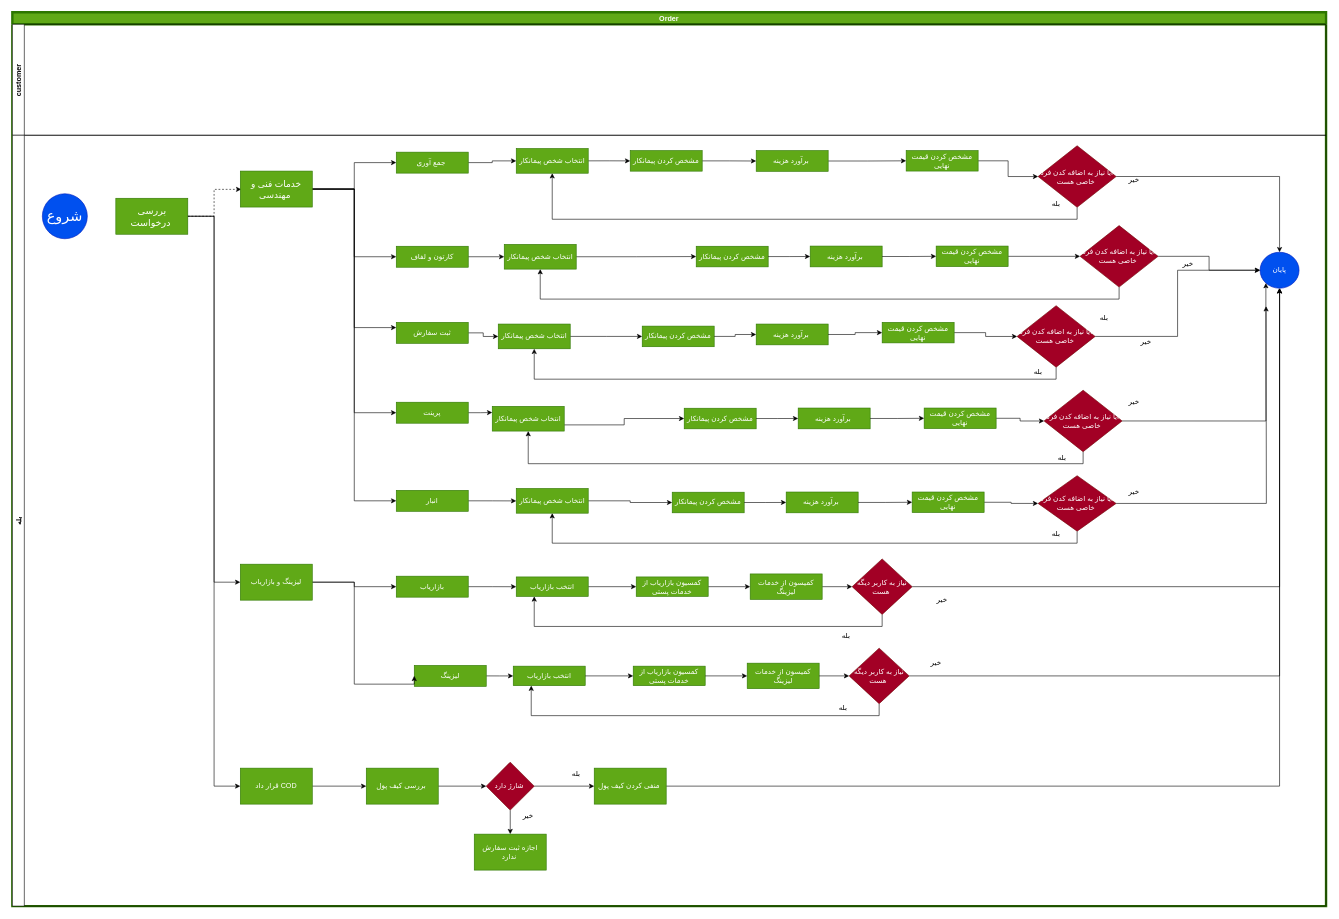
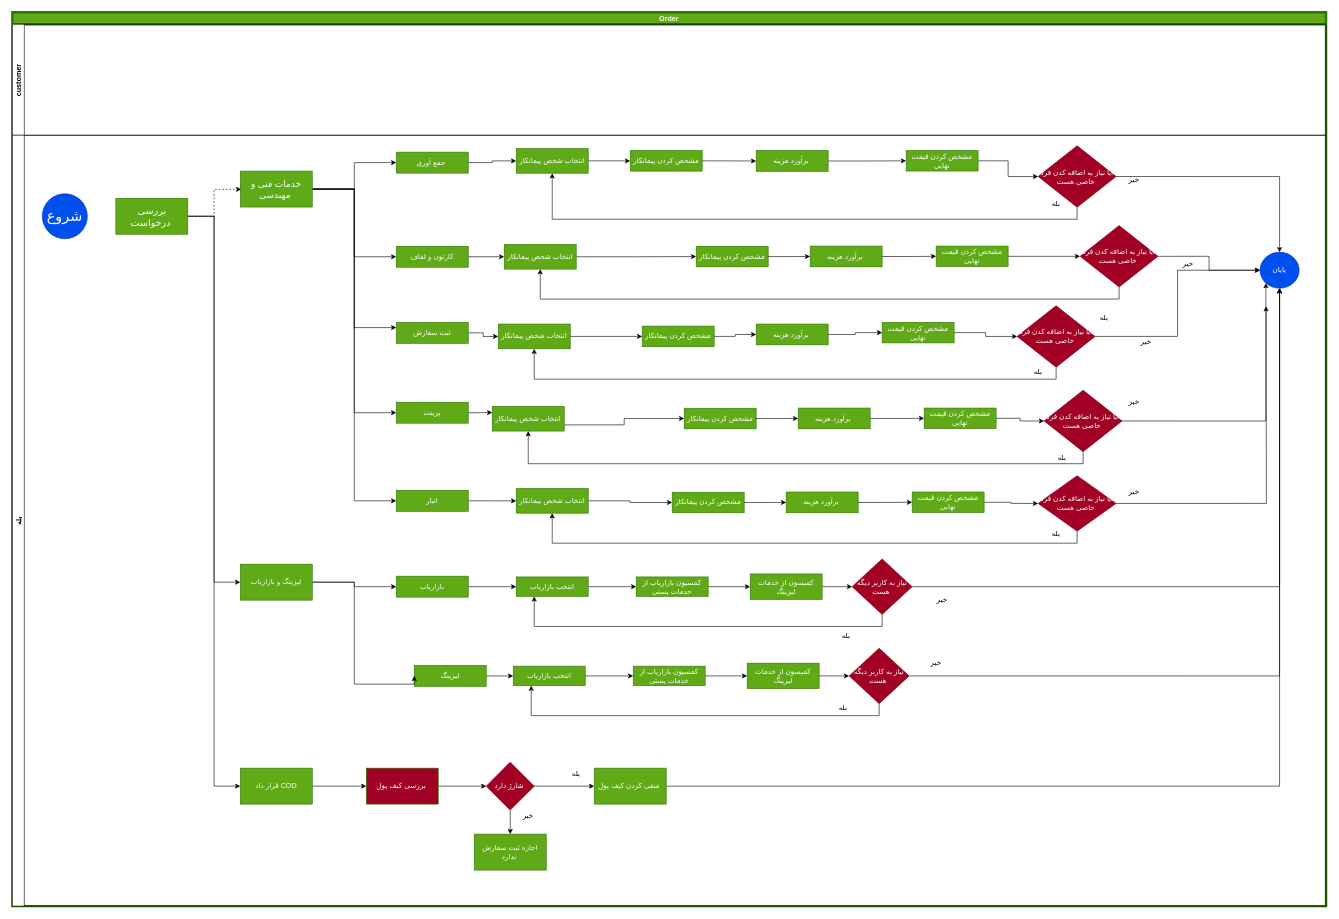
node "بررسی کیف پول": fillcolor #60a917 -> #a20025
